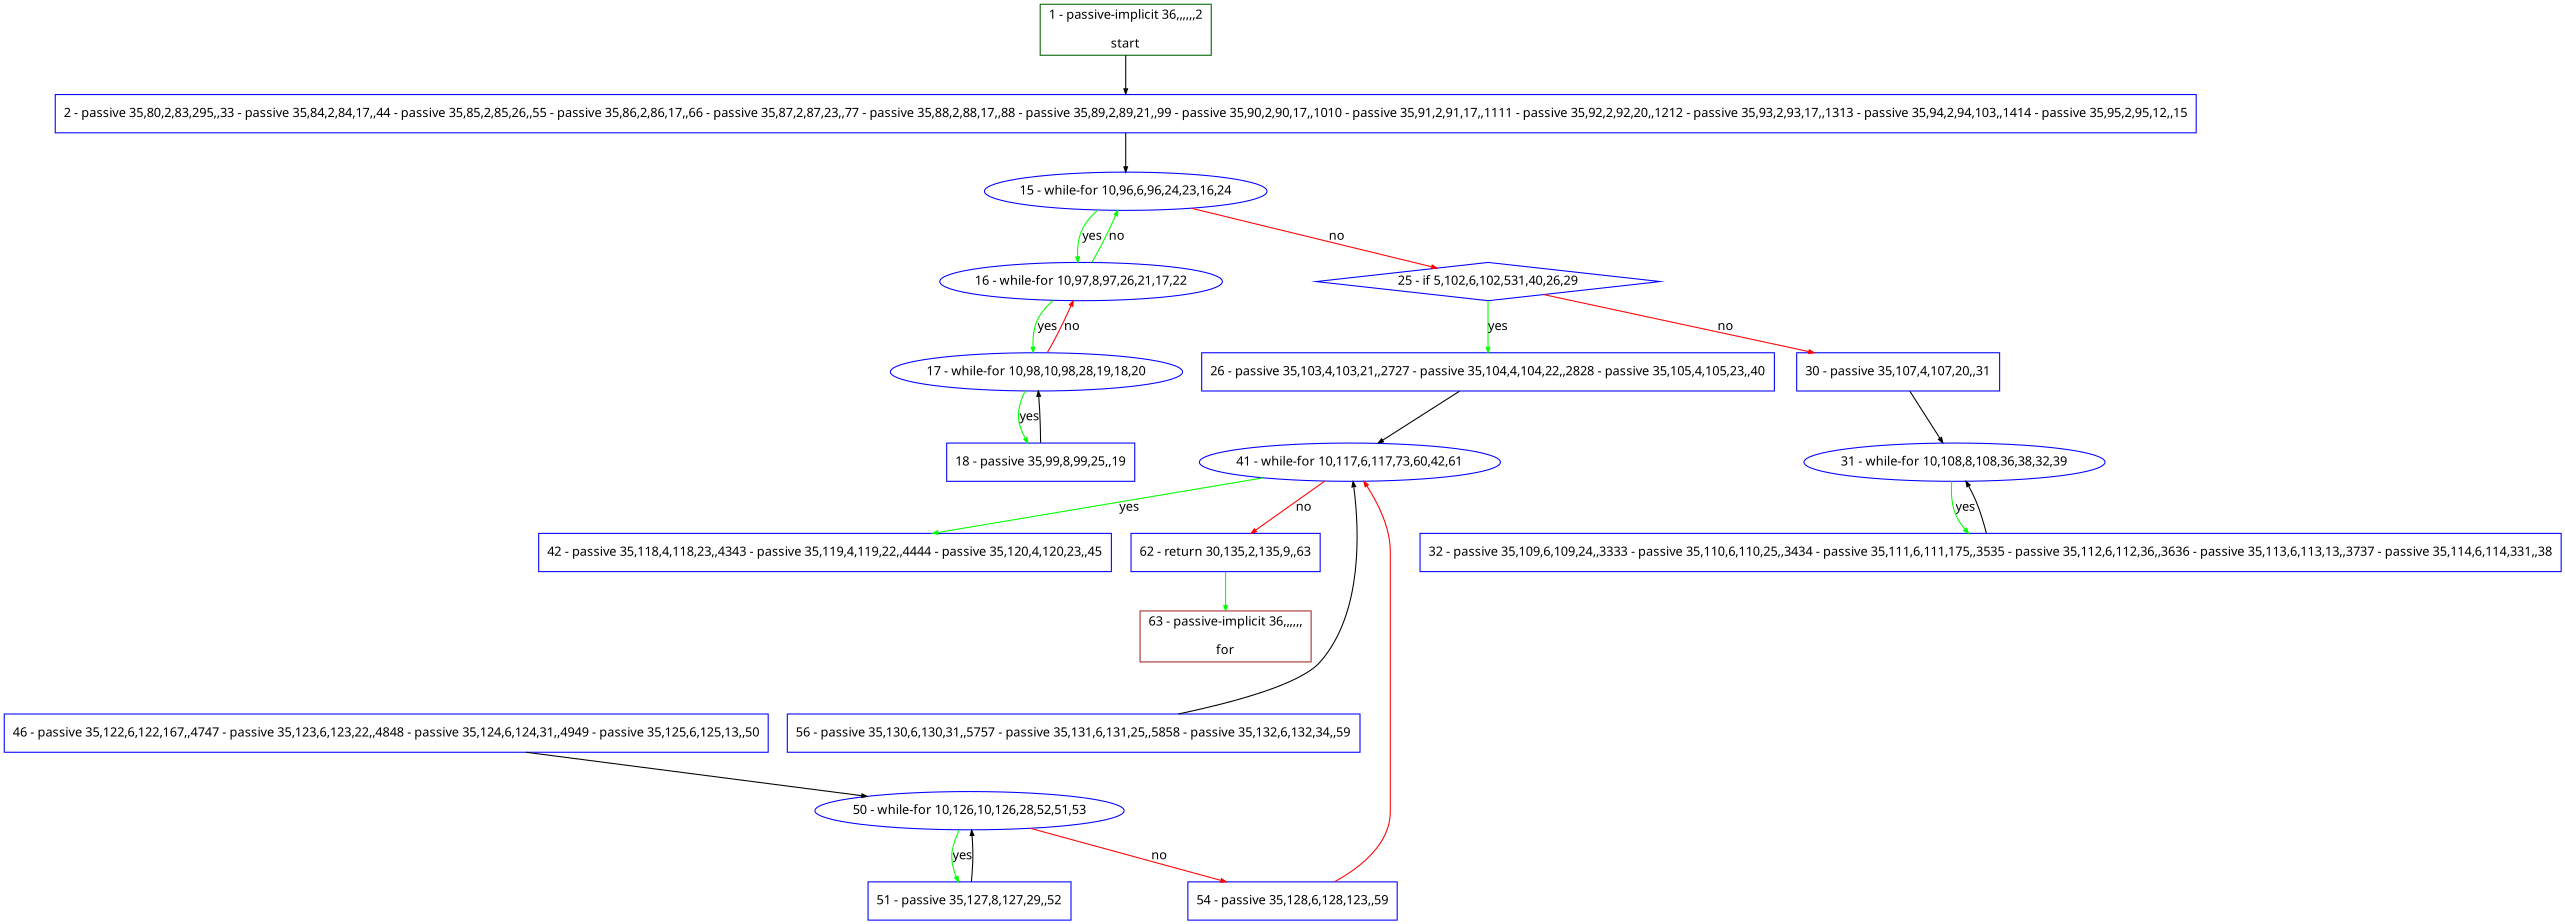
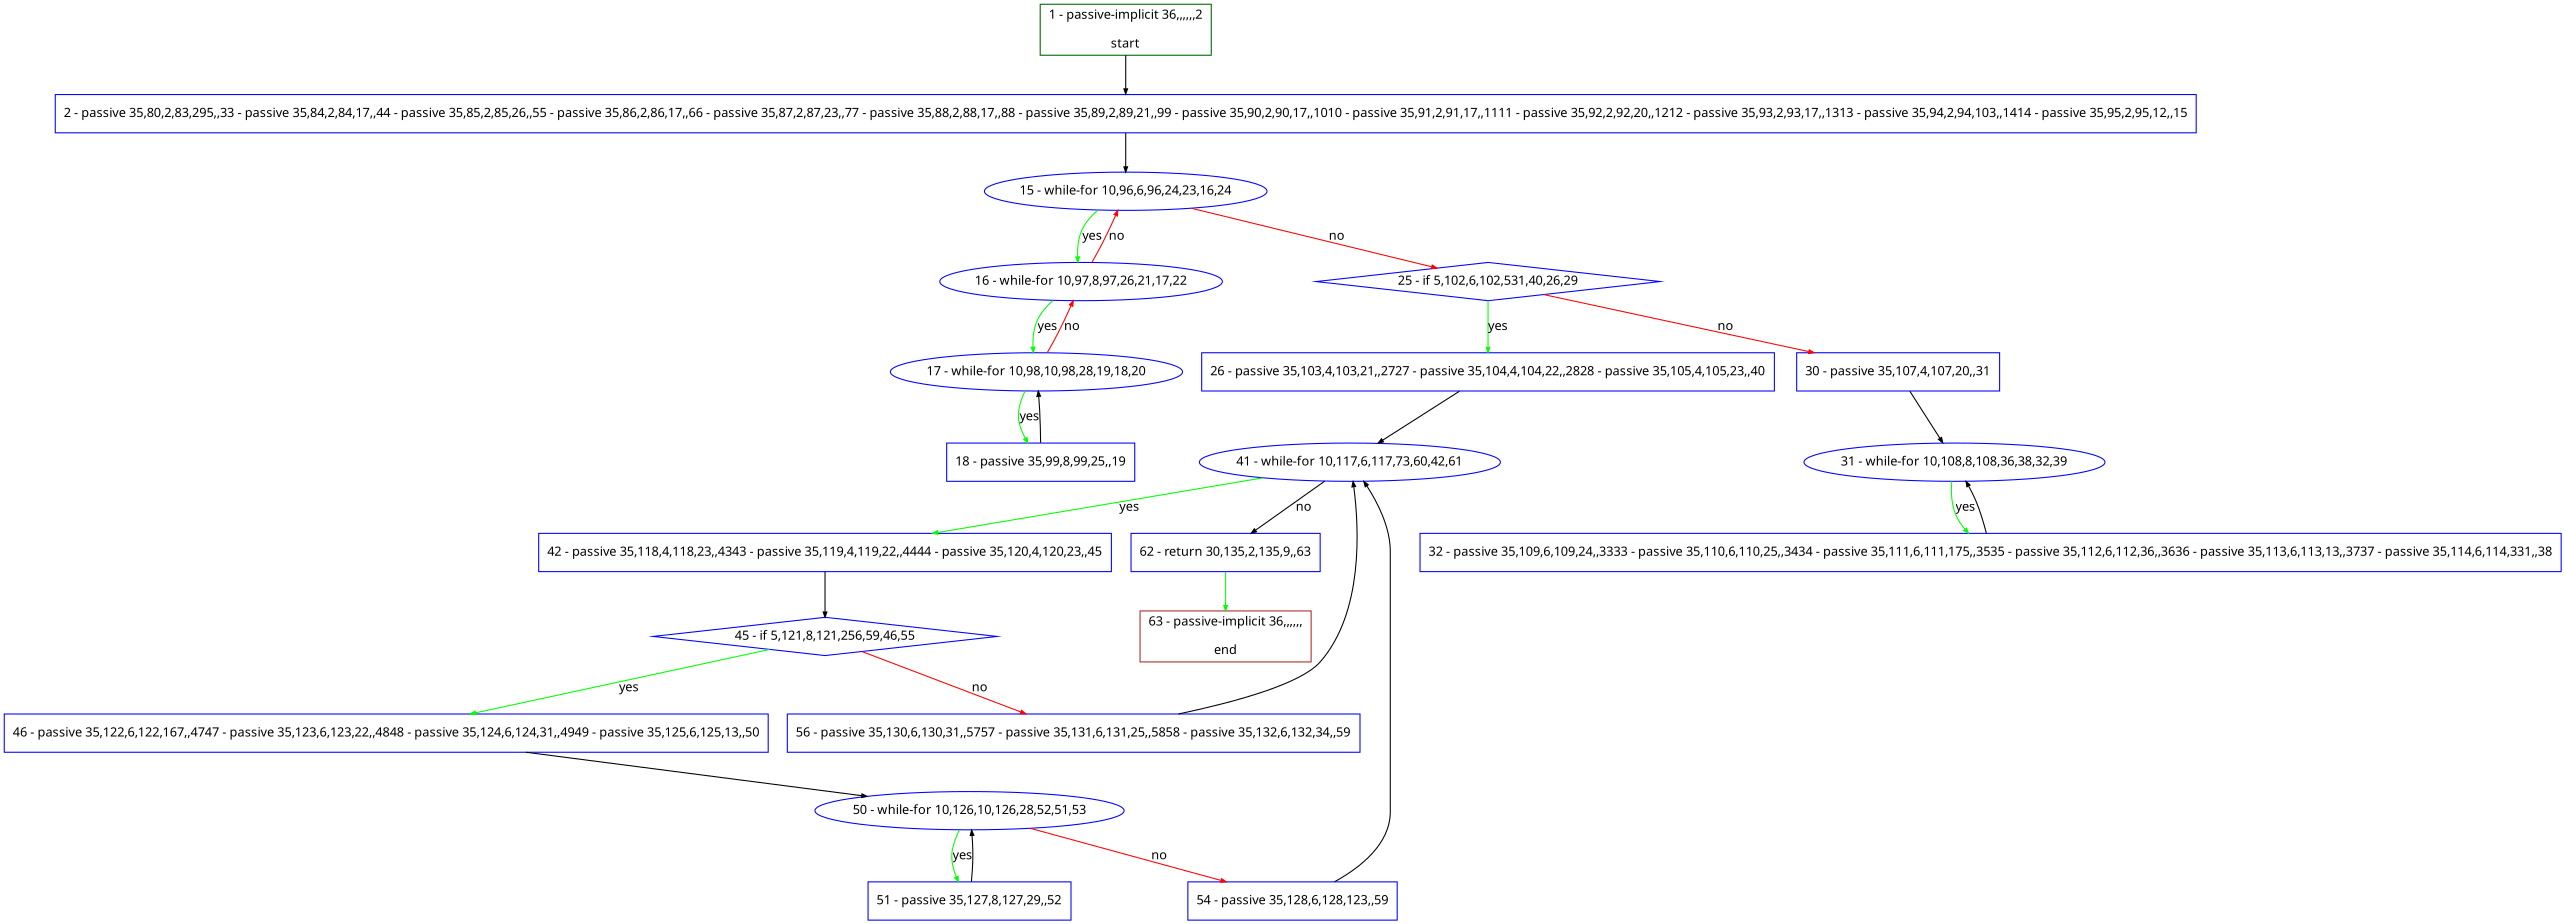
edge "16 - while-for 10,97,8,97,26,21,17,22" -> "15 - while-for 10,96,6,96,24,23,16,24": color #00ff00 -> #ff0000
edge "41 - while-for 10,117,6,117,73,60,42,61" -> "62 - return 30,135,2,135,9,,63": color #ff0000 -> #000000
node "45 - if 5,121,8,121,256,59,46,55": added
node "63 - passive-implicit 36,,,,,, for": label "63 - passive-implicit 36,,,,,, for" -> "63 - passive-implicit 36,,,,,, end"
edge "54 - passive 35,128,6,128,123,,59" -> "41 - while-for 10,117,6,117,73,60,42,61": color #ff0000 -> #000000
